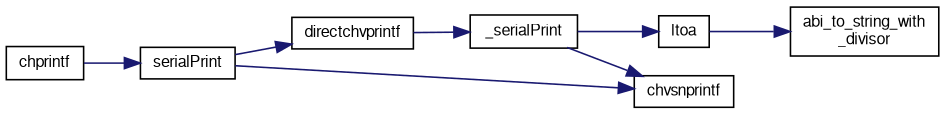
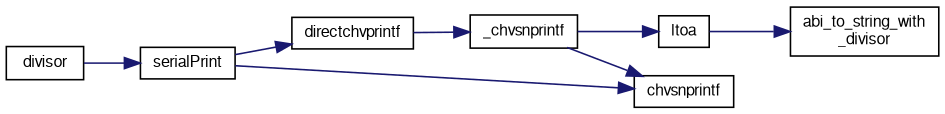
node "_serialPrint": label "_serialPrint" -> "_chvsnprintf"
node "chprintf": label "chprintf" -> "divisor"
